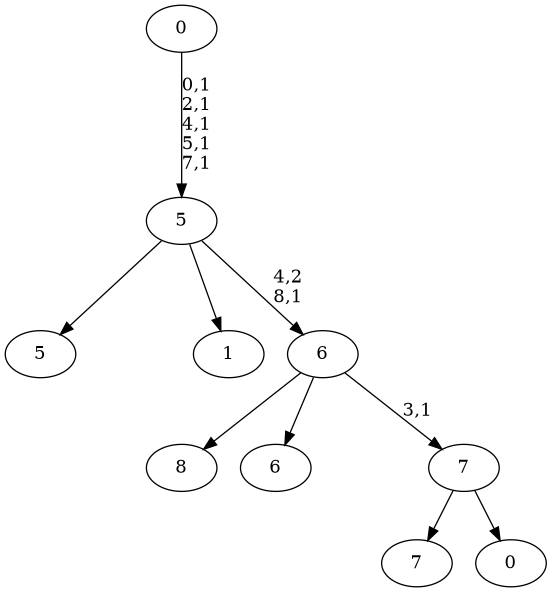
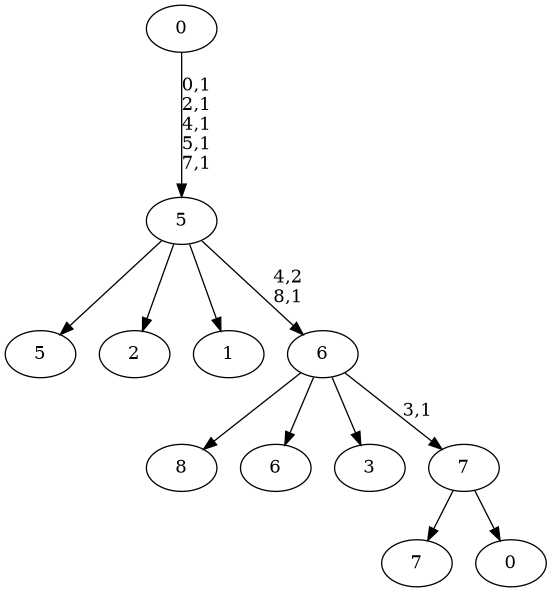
node "2": added
node "3": added
